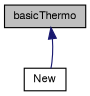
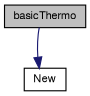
edge "New" -> "basicThermo": reversed
